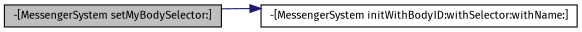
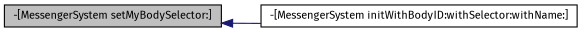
edge "-[MessengerSystem setMyBodySelector:]" -> "-[MessengerSystem initWithBodyID:withSelector:withName:]": reversed
